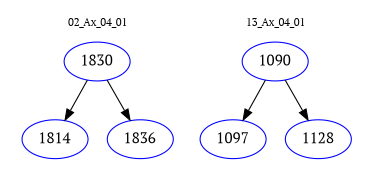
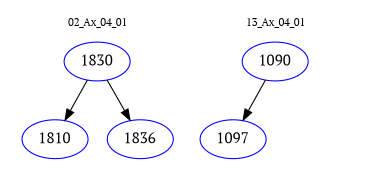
node "1814": label "1814" -> "1810"
node "1128": removed
